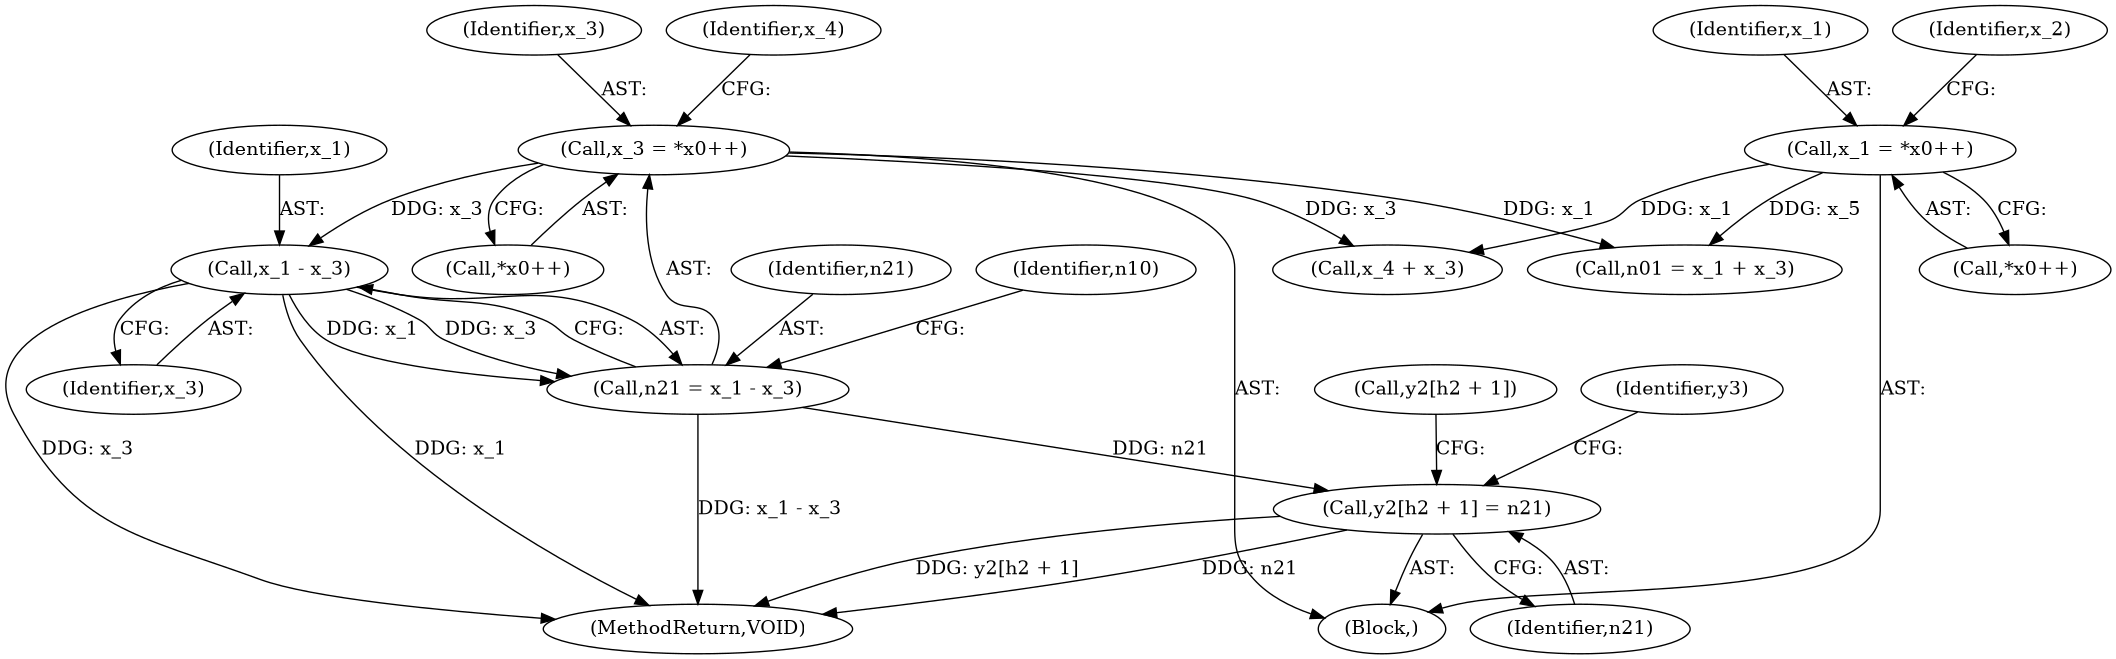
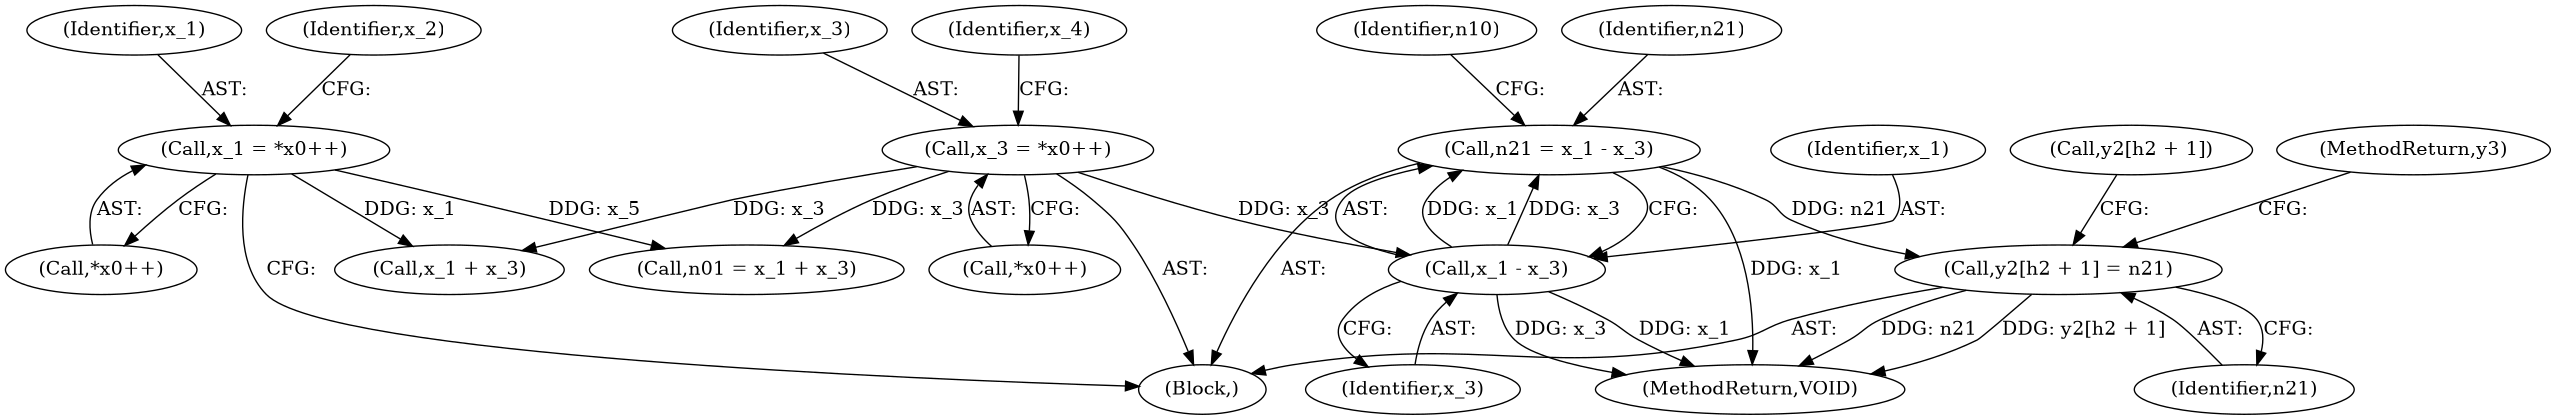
edge "(Call,x_3 = *x0++)" -> "(Call,n01 = x_1 + x_3)": label "DDG: x_1" -> "DDG: x_3"
node "(Call,x_4 + x_3)": label "(Call,x_4 + x_3)" -> "(Call,x_1 + x_3)"
edge "(Call,n21 = x_1 - x_3)" -> "(Call,x_3 = *x0++)": now "(Call,n21 = x_1 - x_3)" -> "(Block,)"
node "(Identifier,y3)": label "(Identifier,y3)" -> "(MethodReturn,y3)"
edge "(Call,x_1 = *x0++)" -> "(Block,)": label "AST: " -> "CFG: "
edge "(Call,n21 = x_1 - x_3)" -> "(MethodReturn,VOID)": label "DDG: x_1 - x_3" -> "DDG: x_1"
